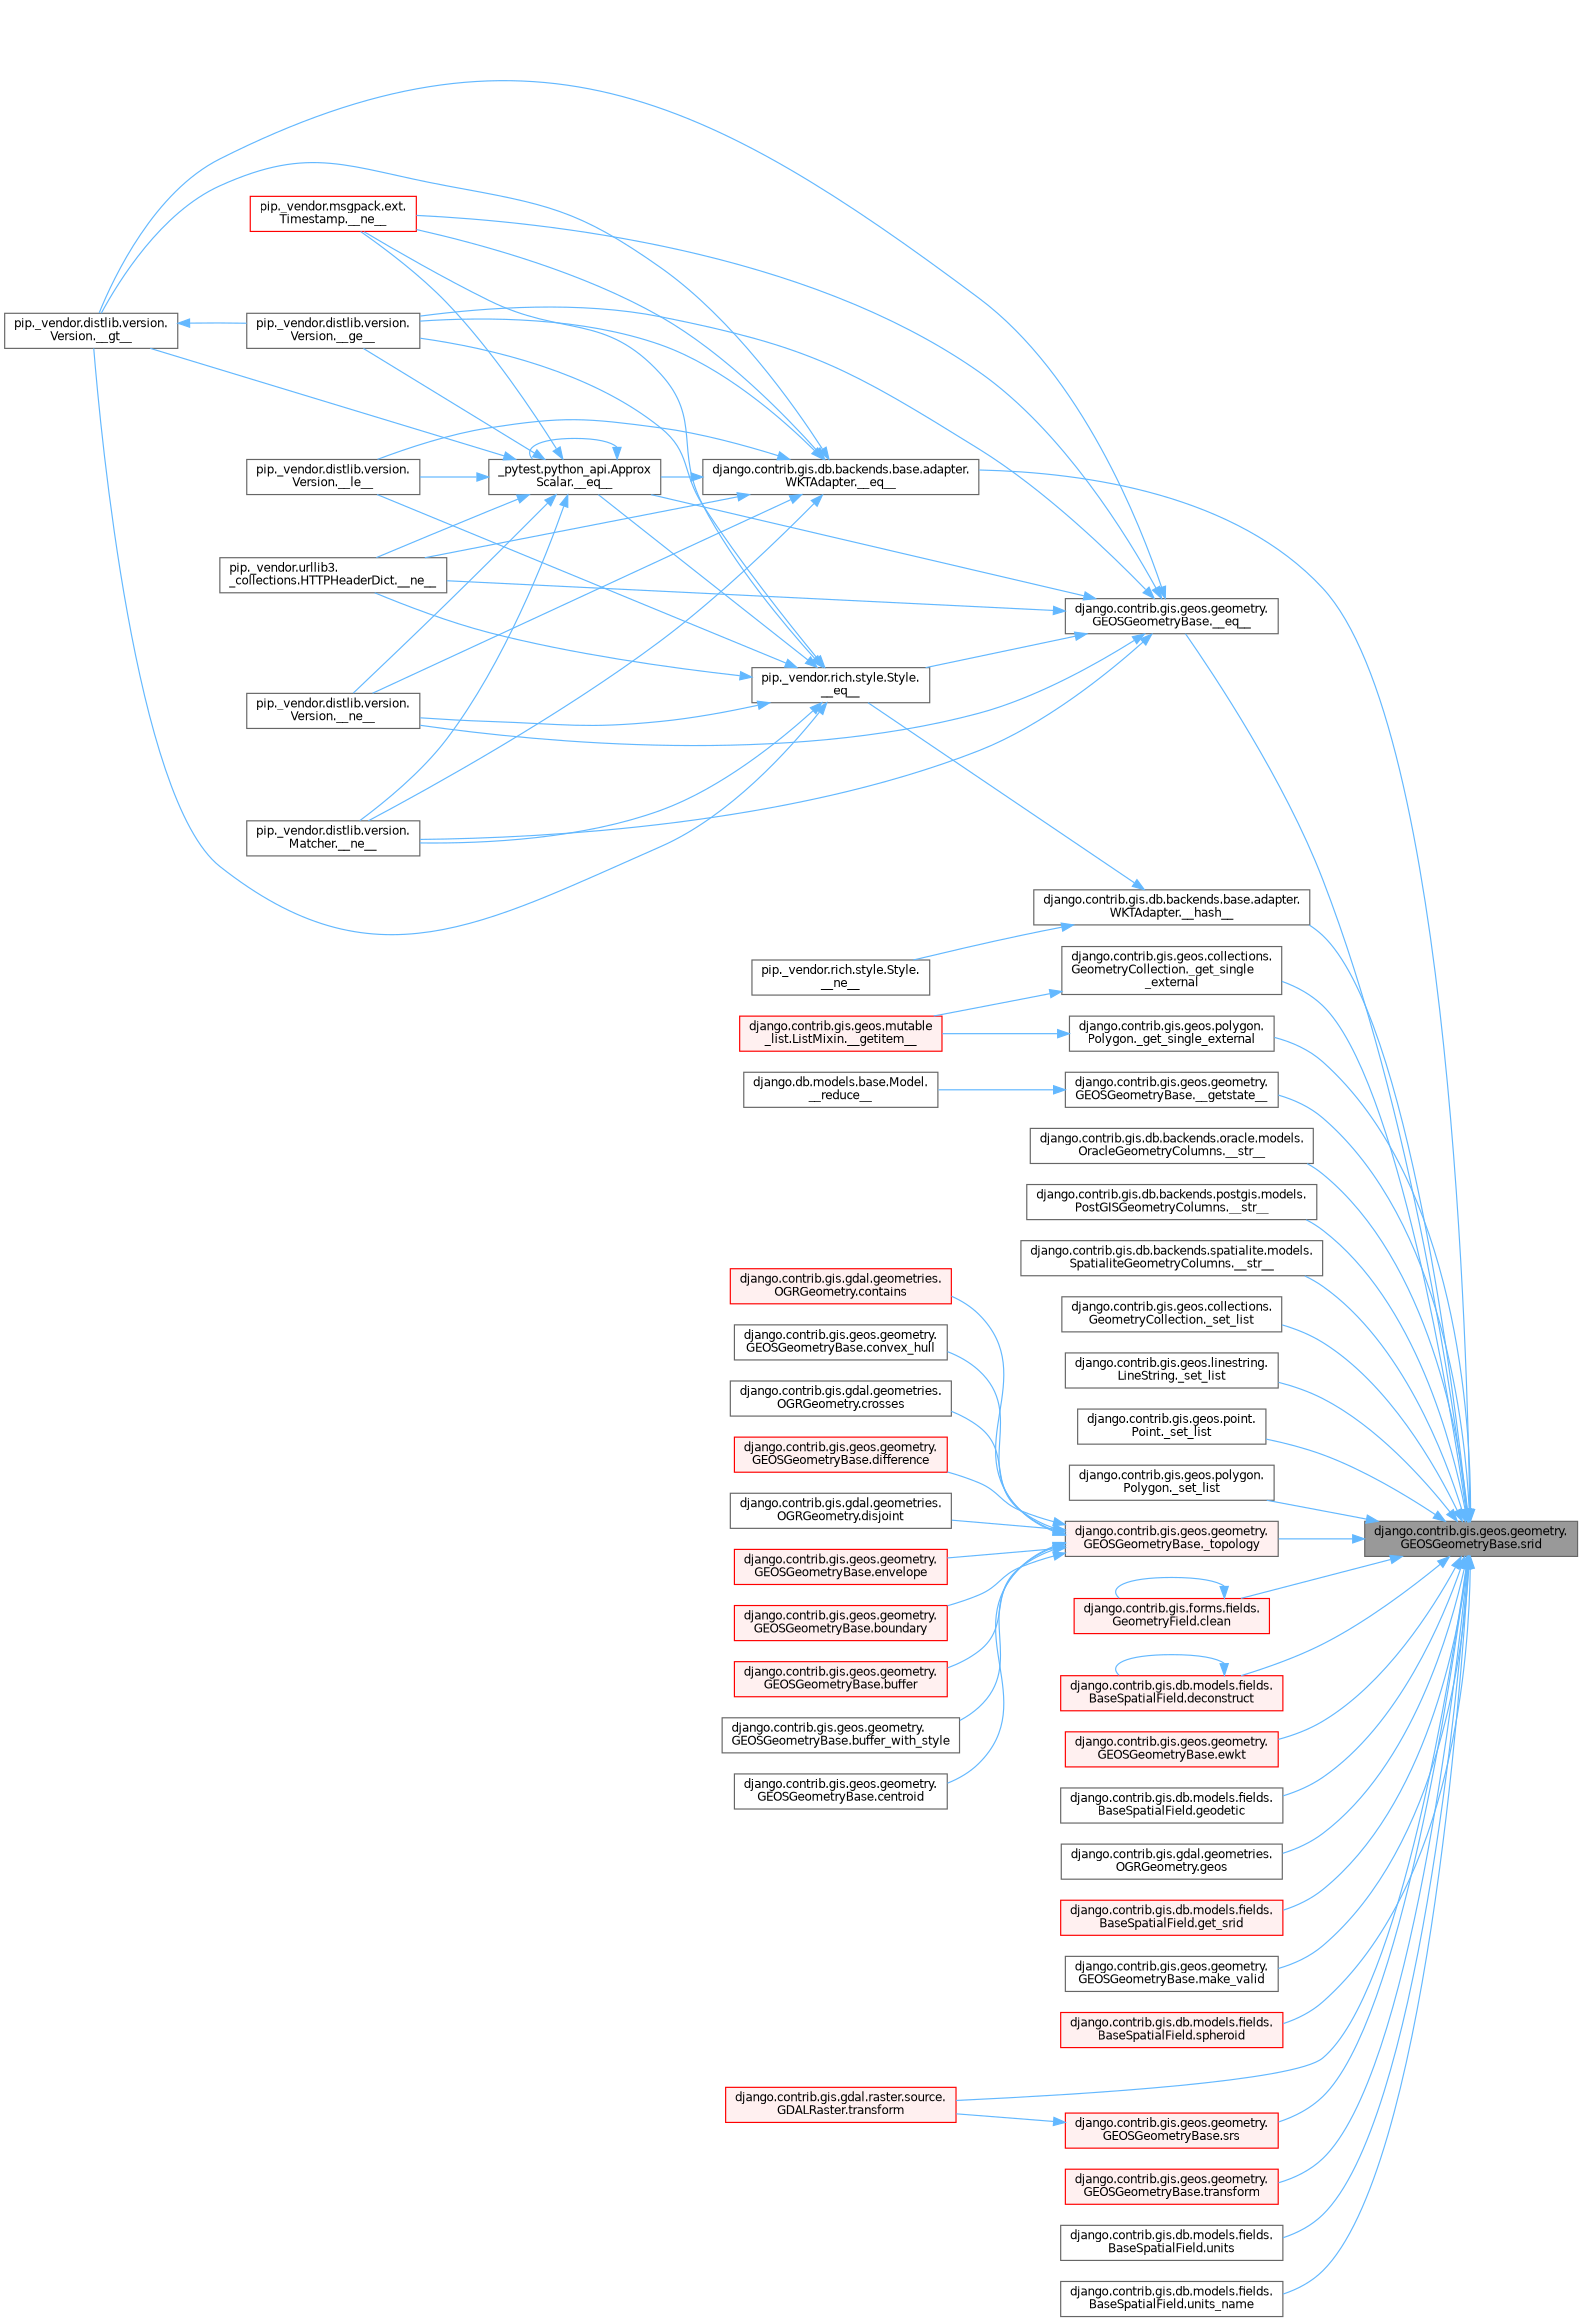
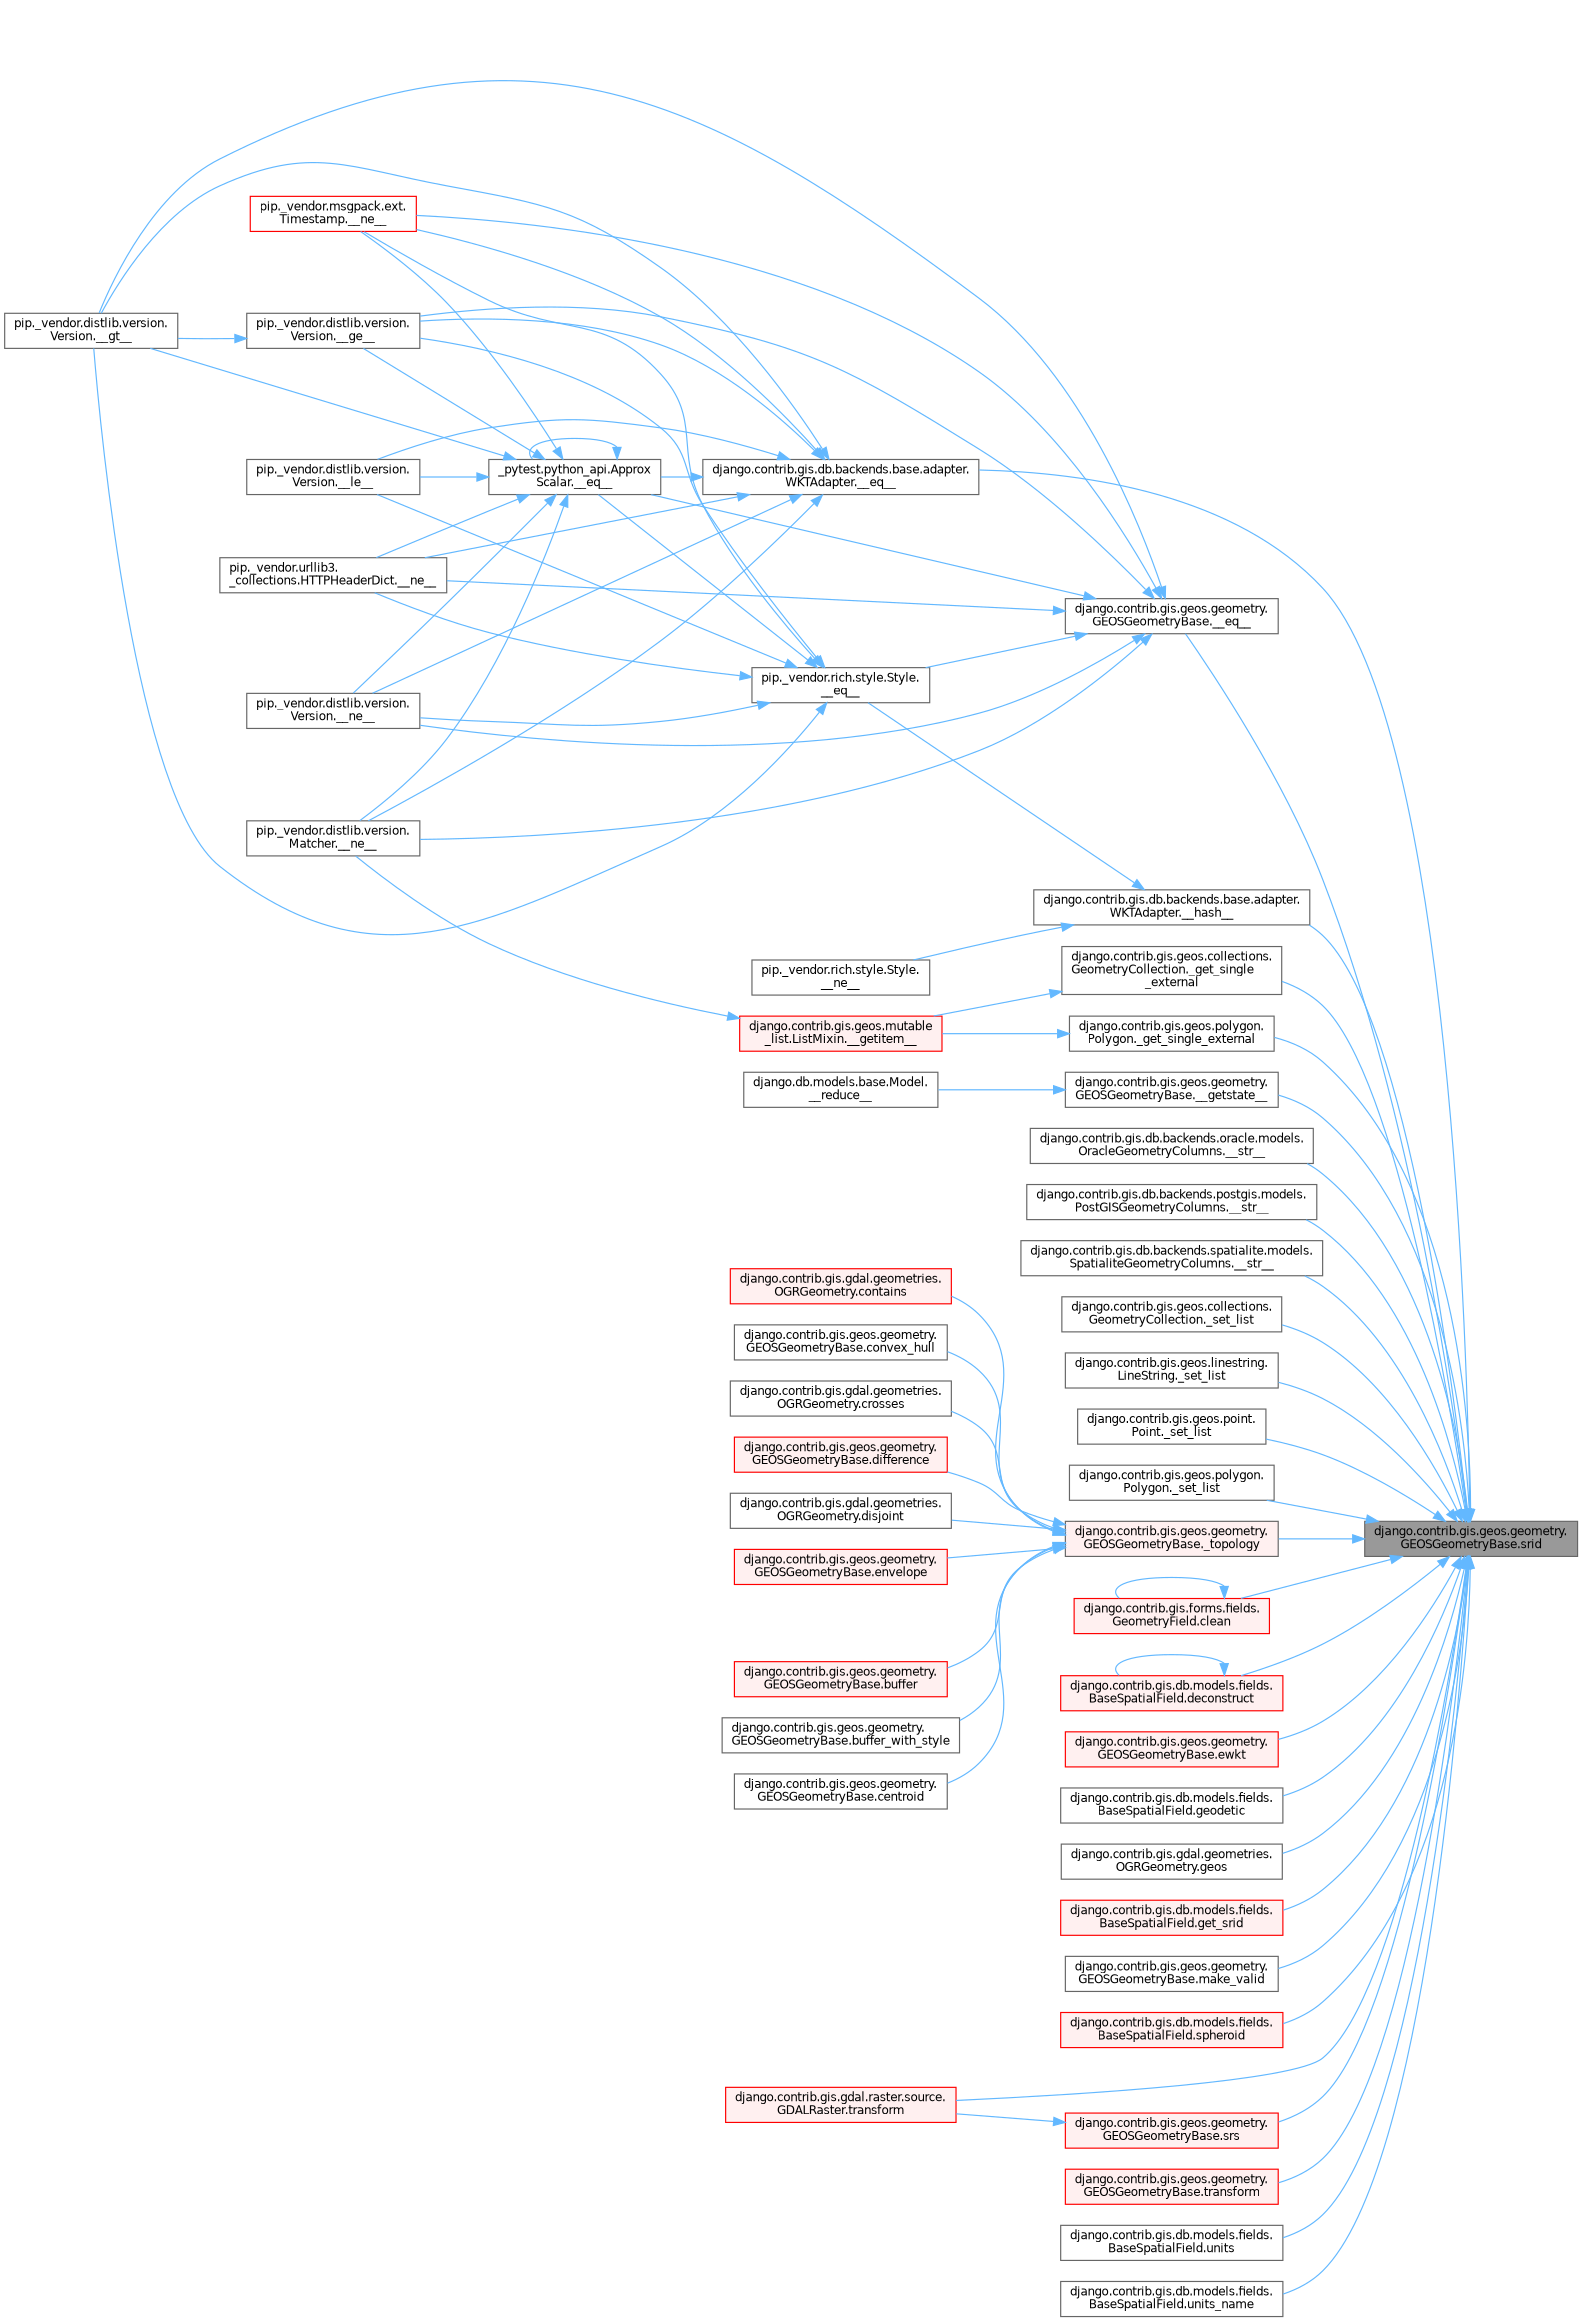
edge "pip._vendor.distlib.version. Version.__ge__" -> "pip._vendor.distlib.version. Version.__gt__": reversed
edge "pip._vendor.distlib.version. Matcher.__ne__" -> "pip._vendor.rich.style.Style. __eq__": now "pip._vendor.distlib.version. Matcher.__ne__" -> "django.contrib.gis.geos.mutable _list.ListMixin.__getitem__"
node "django.contrib.gis.geos.geometry. GEOSGeometryBase.boundary": removed
